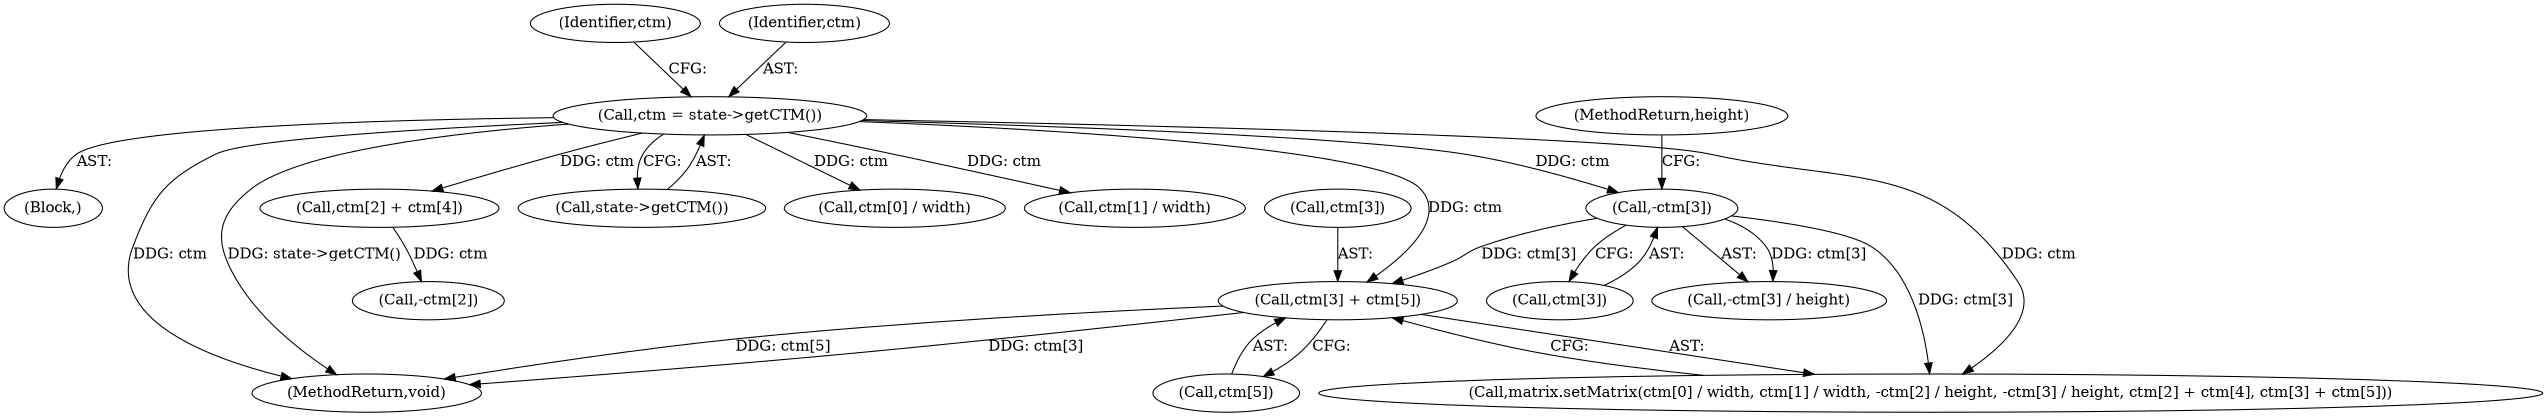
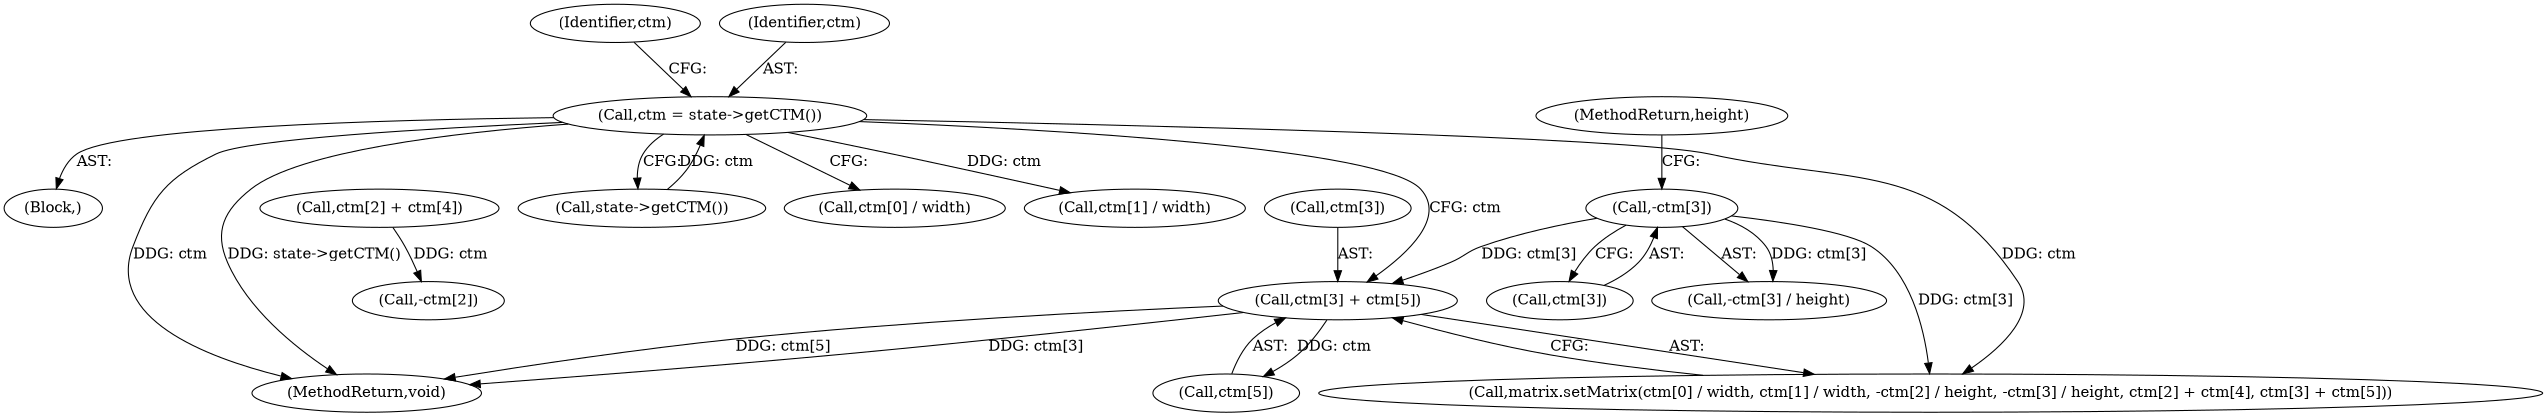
edge "(Call,ctm = state->getCTM())" -> "(Call,-ctm[3])": removed, label "DDG: ctm"
edge "(Call,ctm = state->getCTM())" -> "(Call,ctm[2] + ctm[4])": removed, label "DDG: ctm"
edge "(Call,state->getCTM())" -> "(Call,ctm = state->getCTM())": label "AST: " -> "DDG: ctm"
edge "(Call,ctm = state->getCTM())" -> "(Call,ctm[0] / width)": label "DDG: ctm" -> "CFG: "
edge "(Call,ctm = state->getCTM())" -> "(Call,ctm[3] + ctm[5])": label "DDG: ctm" -> "CFG: ctm"
edge "(Call,ctm[3] + ctm[5])" -> "(Call,ctm[5])": label "CFG: " -> "DDG: ctm"
